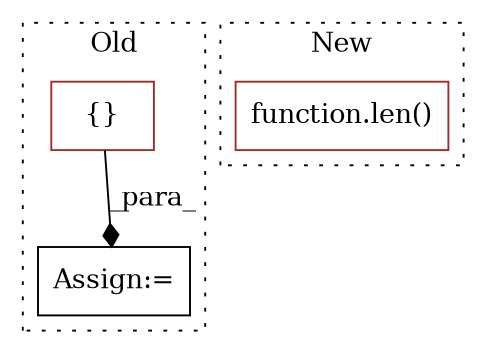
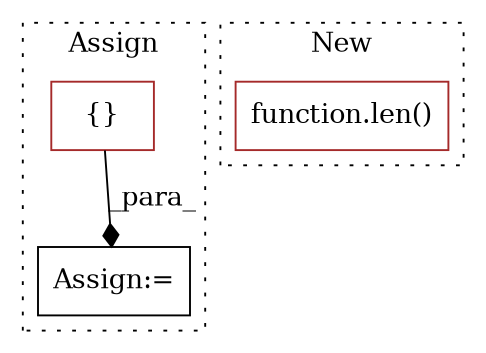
cluster "Old": label "Old" -> "Assign"
